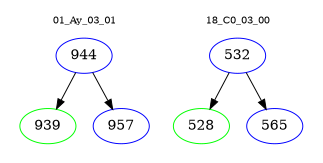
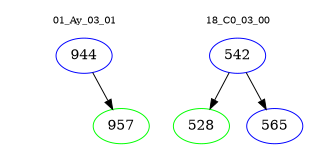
node "532": label "532" -> "542"
node "939": removed
node "957": color blue -> green
